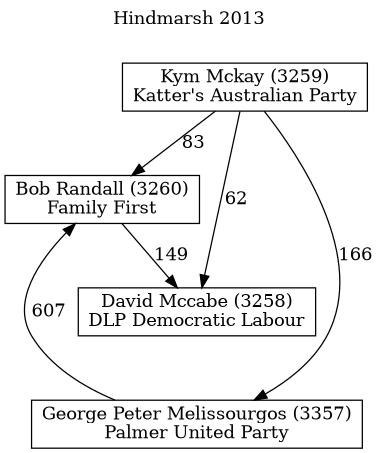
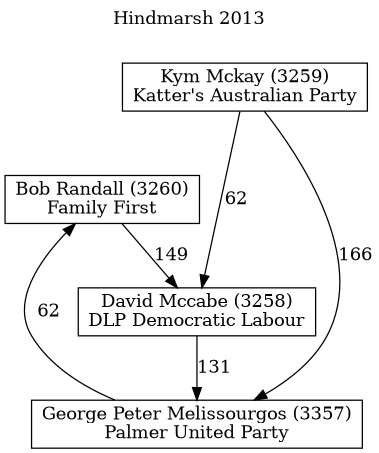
edge "Kym Mckay (3259) Katter's Australian Party" -> "Bob Randall (3260) Family First": removed, label "83"
edge "George Peter Melissourgos (3357) Palmer United Party" -> "Bob Randall (3260) Family First": label "607" -> "62"
edge "David Mccabe (3258) DLP Democratic Labour" -> "George Peter Melissourgos (3357) Palmer United Party": added, label "131"
